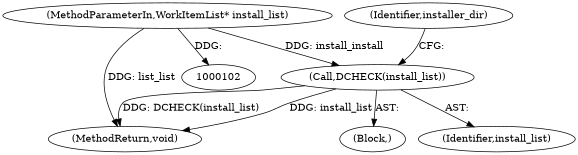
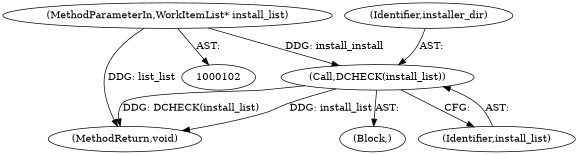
edge "(MethodParameterIn,WorkItemList* install_list)" -> "1000102": label "DDG: " -> "AST: "
edge "(Identifier,installer_dir)" -> "(Call,DCHECK(install_list))": label "CFG: " -> "AST: "
edge "(Identifier,install_list)" -> "(Call,DCHECK(install_list))": added, label "AST:"
edge "(Call,DCHECK(install_list))" -> "(Identifier,install_list)": label "AST: " -> "CFG: "
